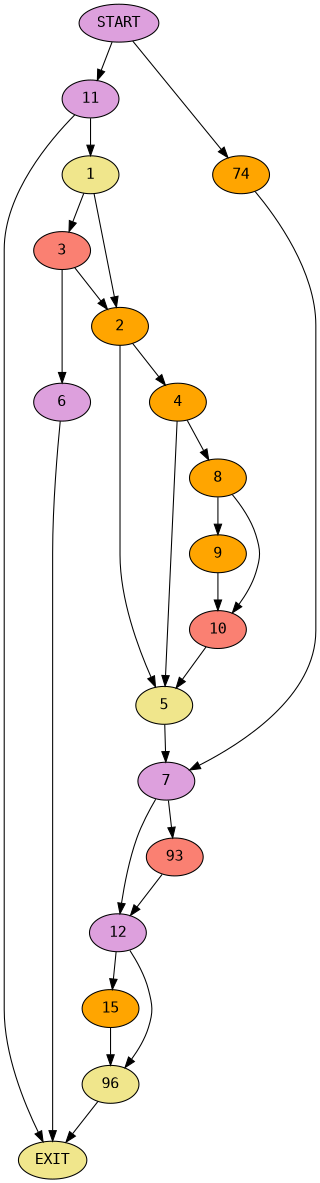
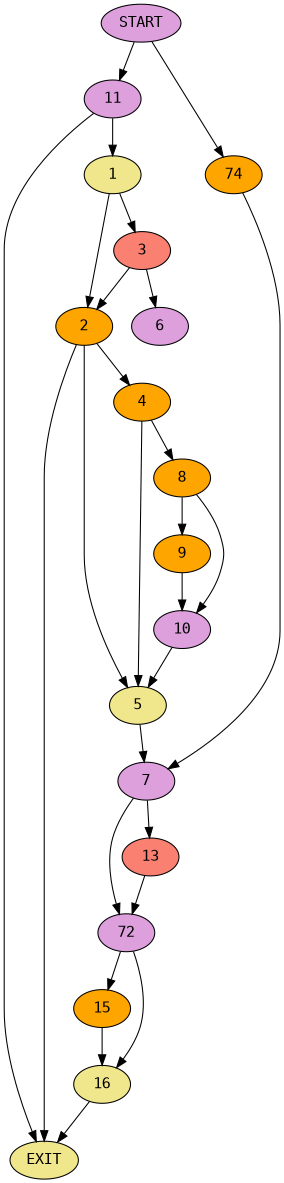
node "10": fillcolor salmon -> plum
edge "6" -> "EXIT": now "2" -> "EXIT"
node "93": label "93" -> "13"
node "12": label "12" -> "72"
node "96": label "96" -> "16"
